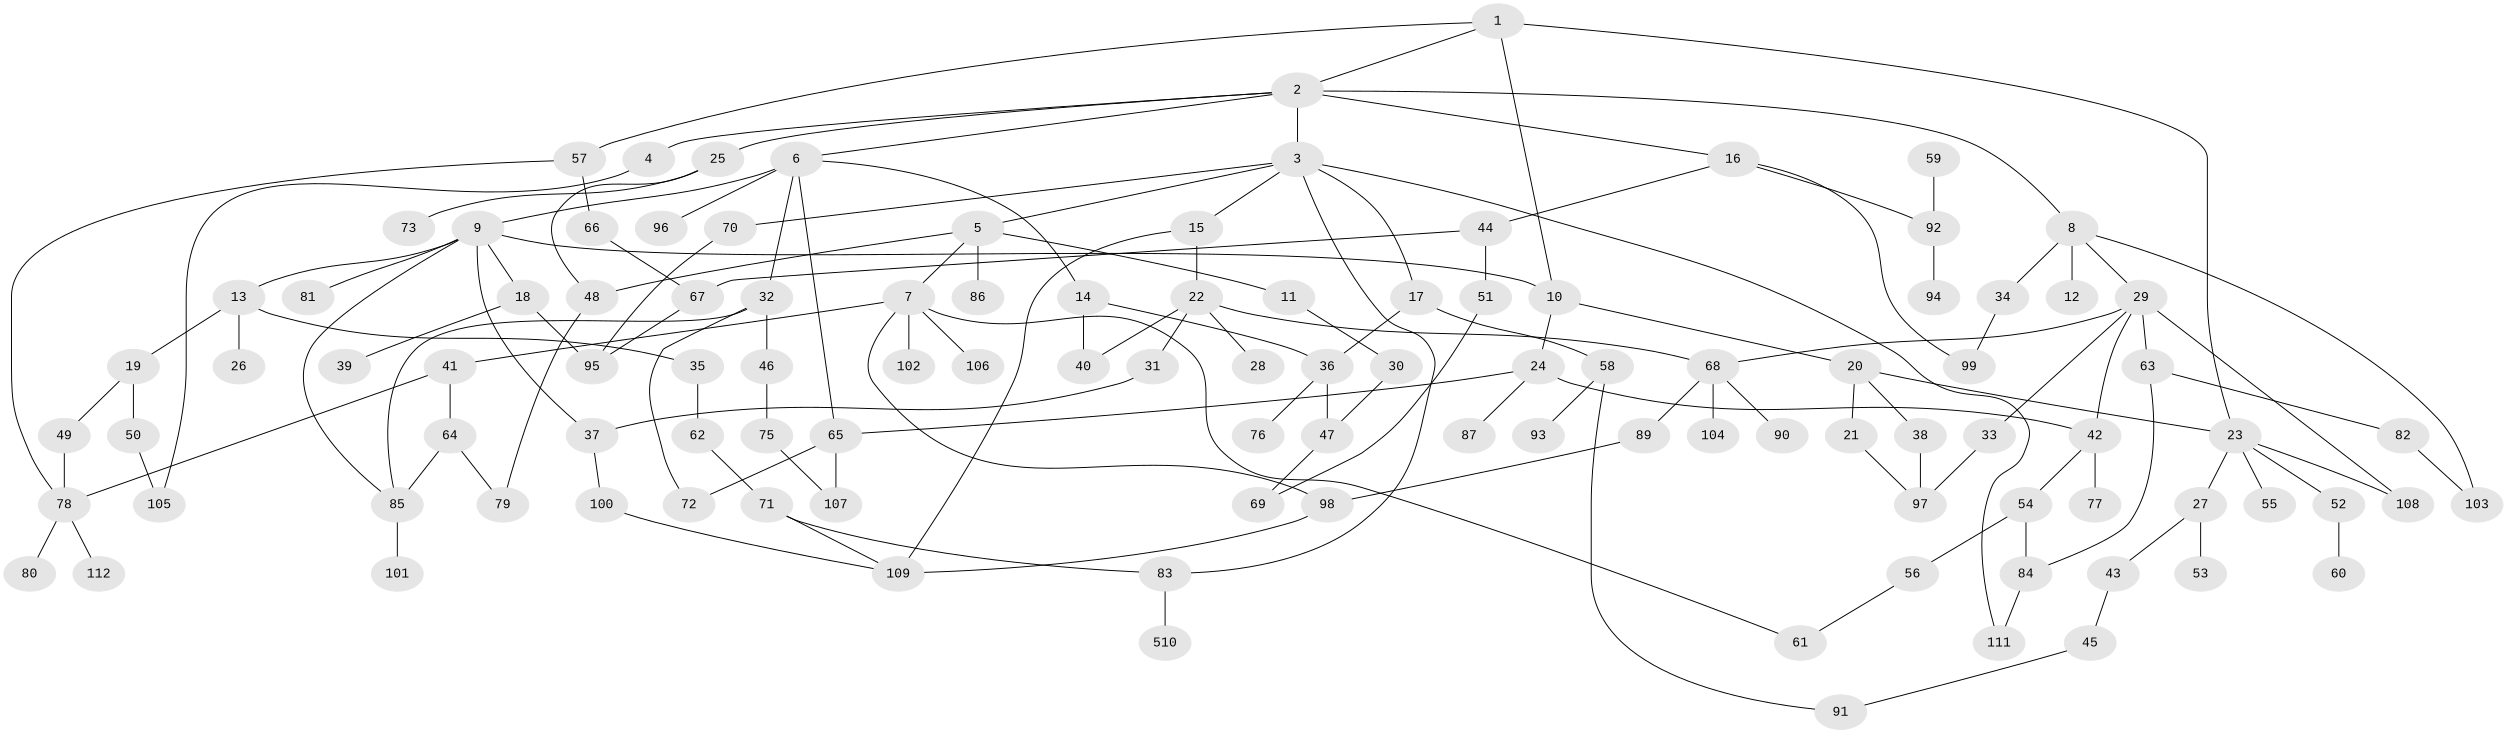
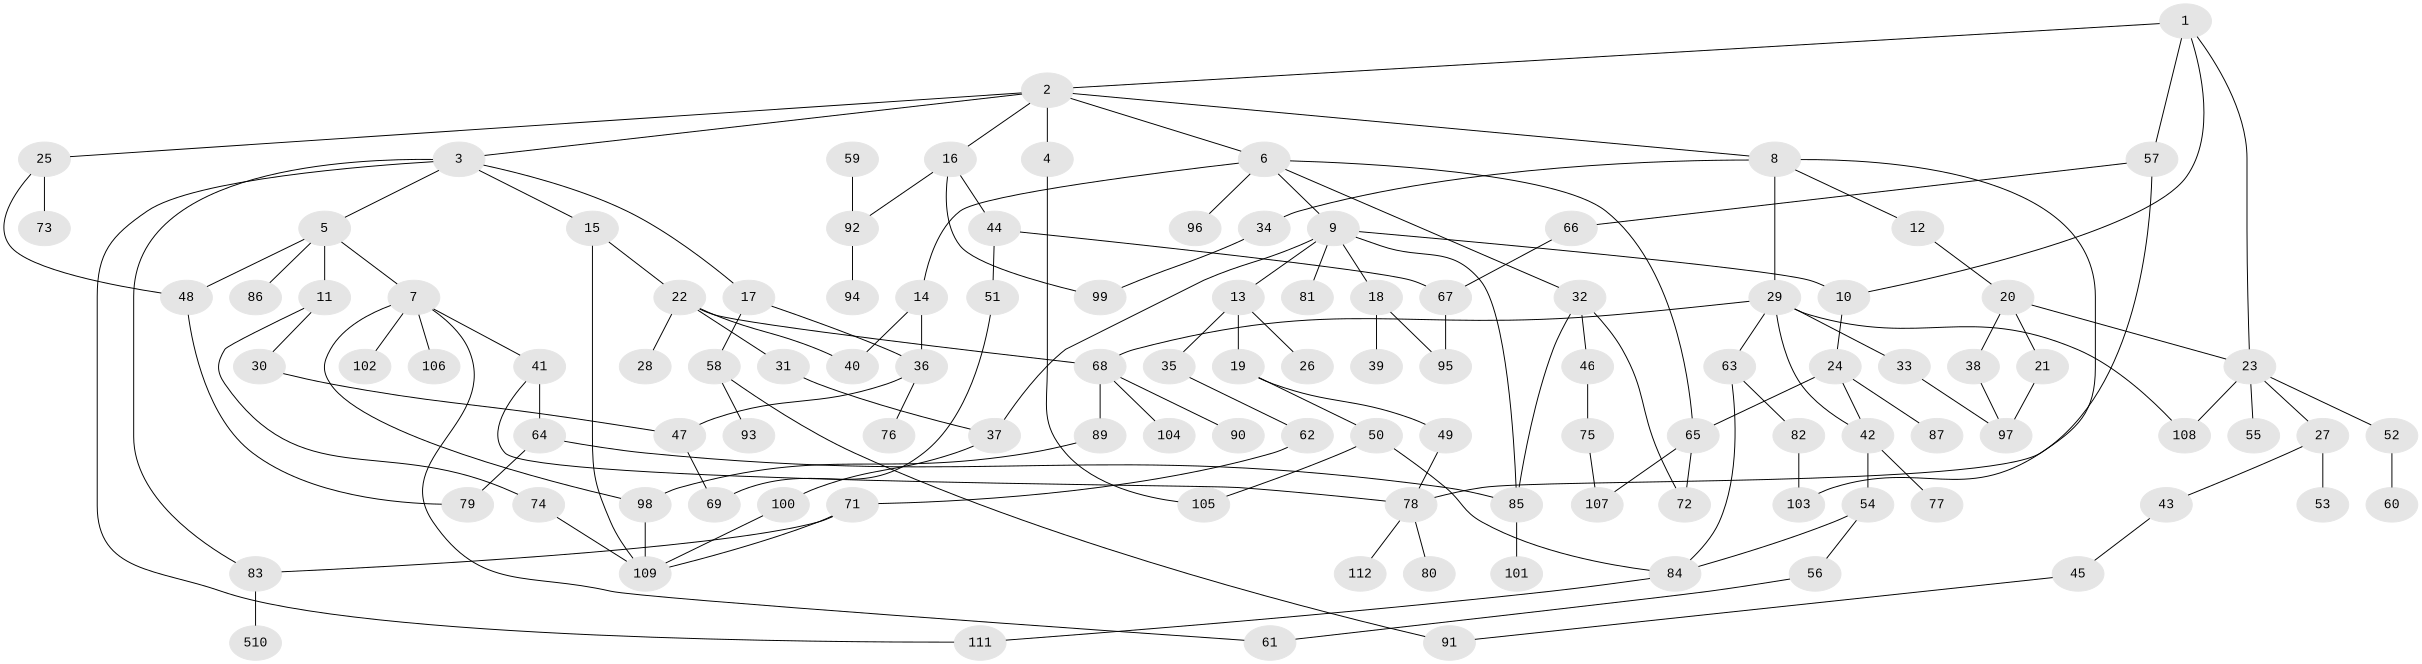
node "70": removed
edge "10" -- "20": now "12" -- "20"
node "74": added
edge "50" -- "84": added
